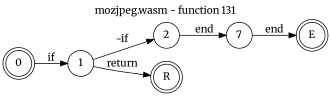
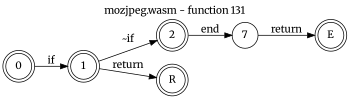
edge "7" -> "E": label "end" -> "return"
node "2": shape circle -> doublecircle
node "1": shape circle -> doublecircle
